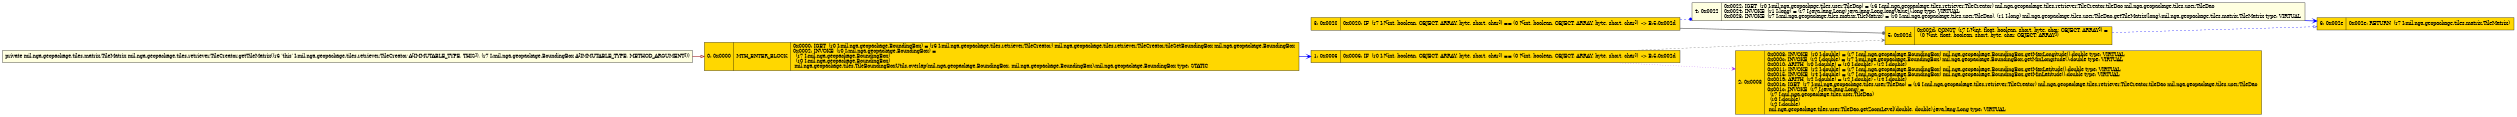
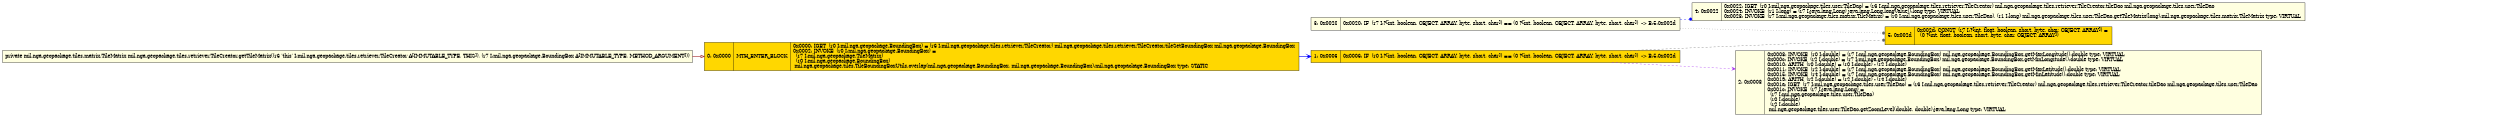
node "3: 0x0020": fillcolor gold -> lightyellow
node "6: 0x002e": removed
edge "3: 0x0020" -> "5: 0x002d": style bold -> dotted
edge "1: 0x0006" -> "5: 0x002d": arrowhead vee -> dot
node "0: 0x0000": text "(r7 I:mil.nga.geopackage.BoundingBox)" -> "(r7 I:mil.nga.geopackage.TileMatrix)"
edge "1: 0x0006" -> "2: 0x0008": style dotted -> dashed
node "2: 0x0008": fillcolor gold -> lightyellow
